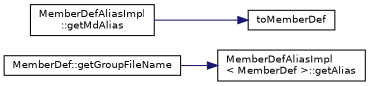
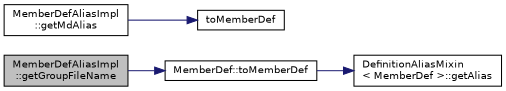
node "MemberDef::getGroupFileName": label "MemberDef::getGroupFileName" -> "MemberDef::toMemberDef"
node "MemberDefAliasImpl < MemberDef >::getAlias": label "MemberDefAliasImpl < MemberDef >::getAlias" -> "DefinitionAliasMixin < MemberDef >::getAlias"
node "MemberDefAliasImpl ::getGroupFileName": added
